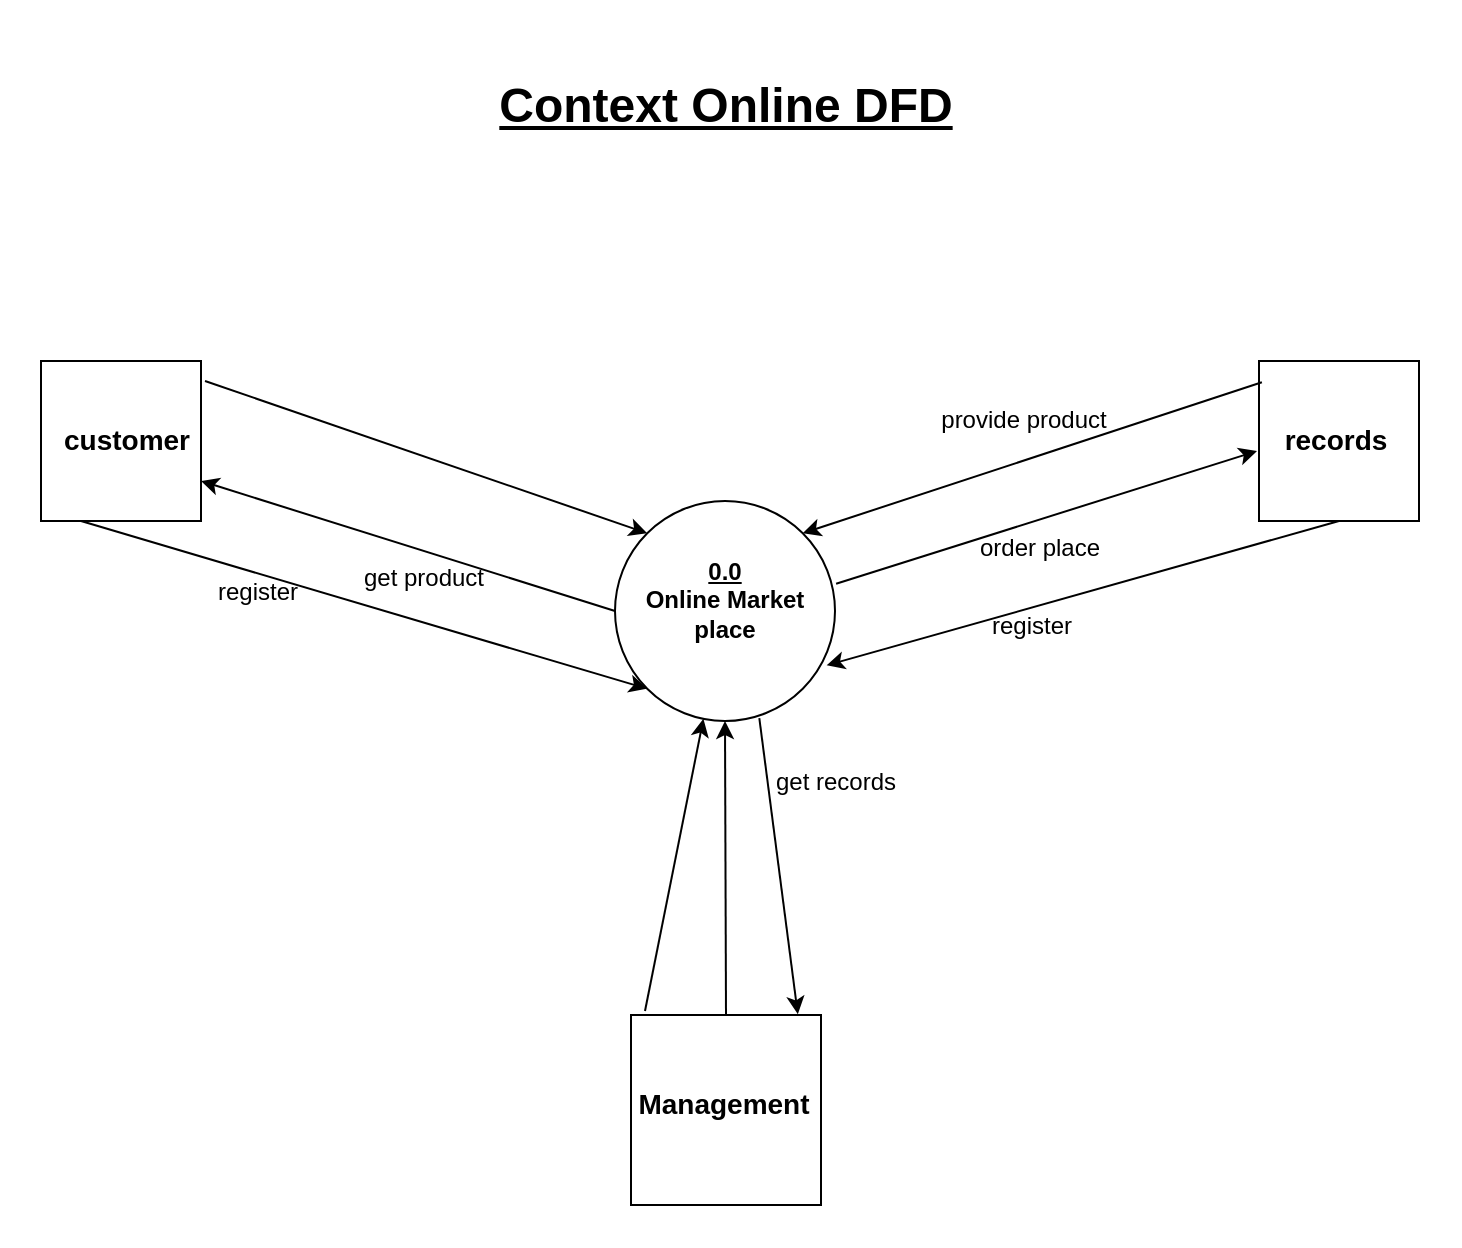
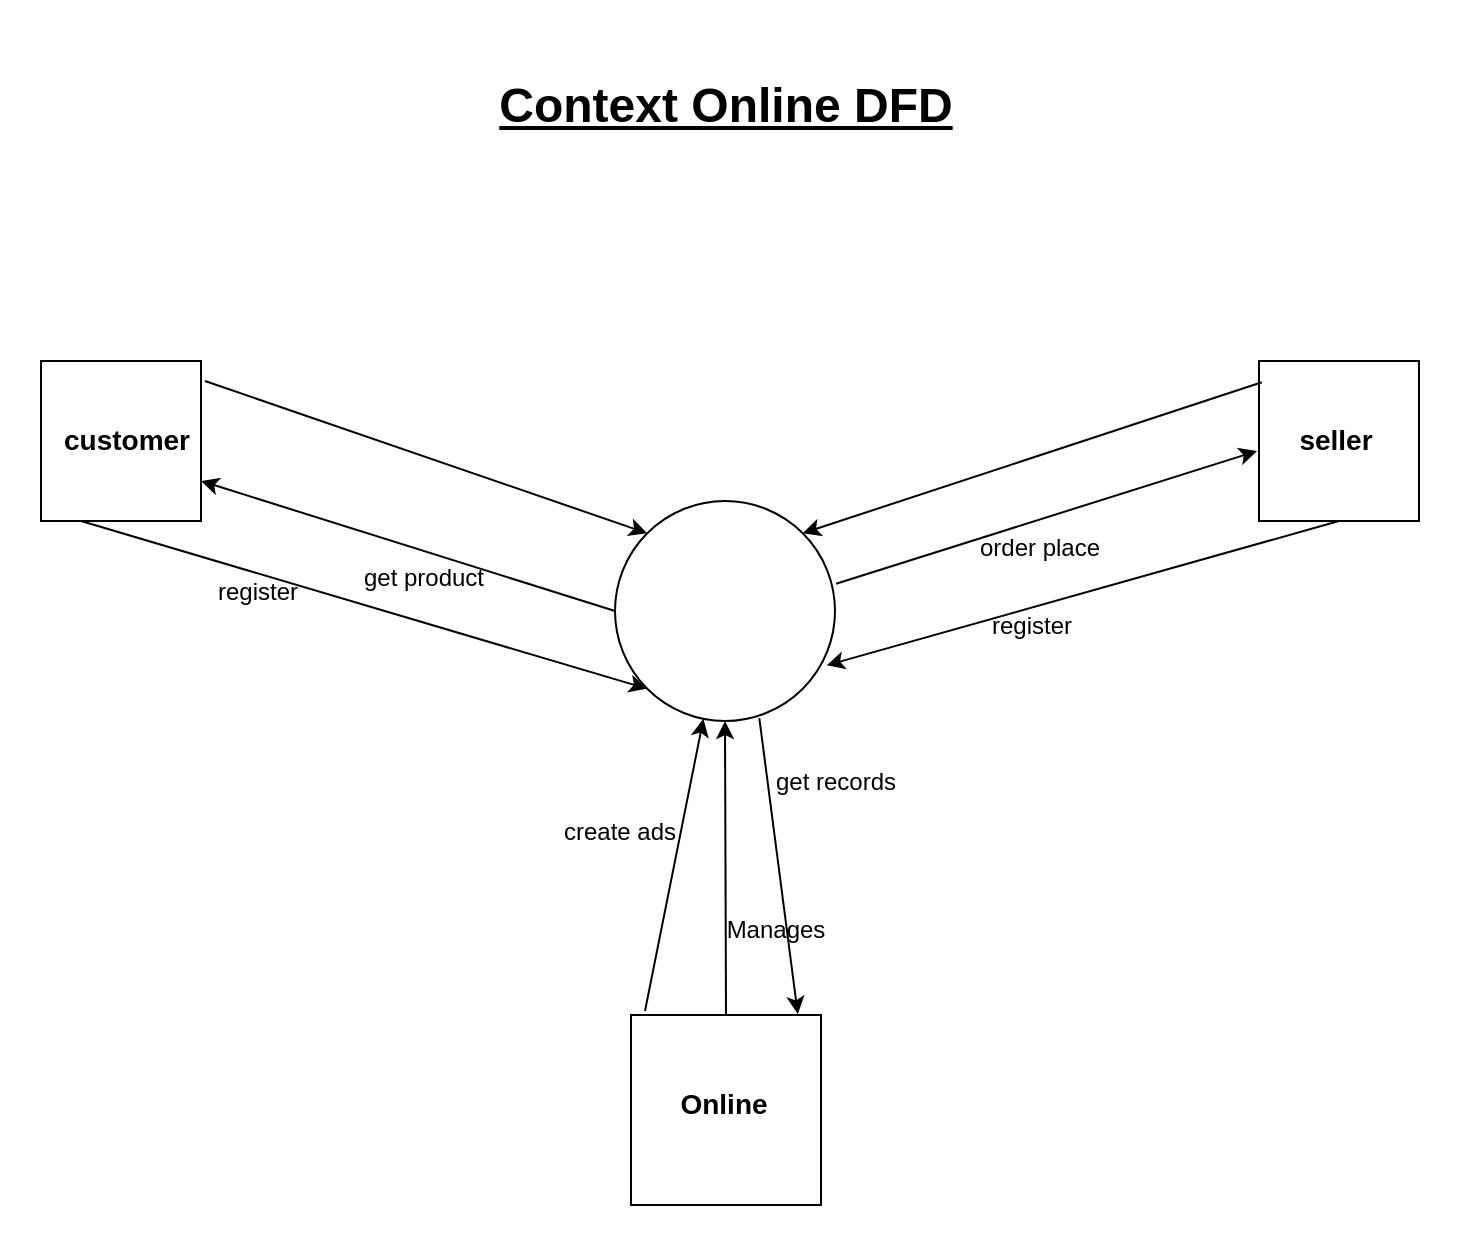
node "provide product": removed
node "records": label "records" -> "seller"
node "0.0 Online Market place": removed
node "create ads": added
node "Manages": added
node "Management": label "Management" -> "Online"
